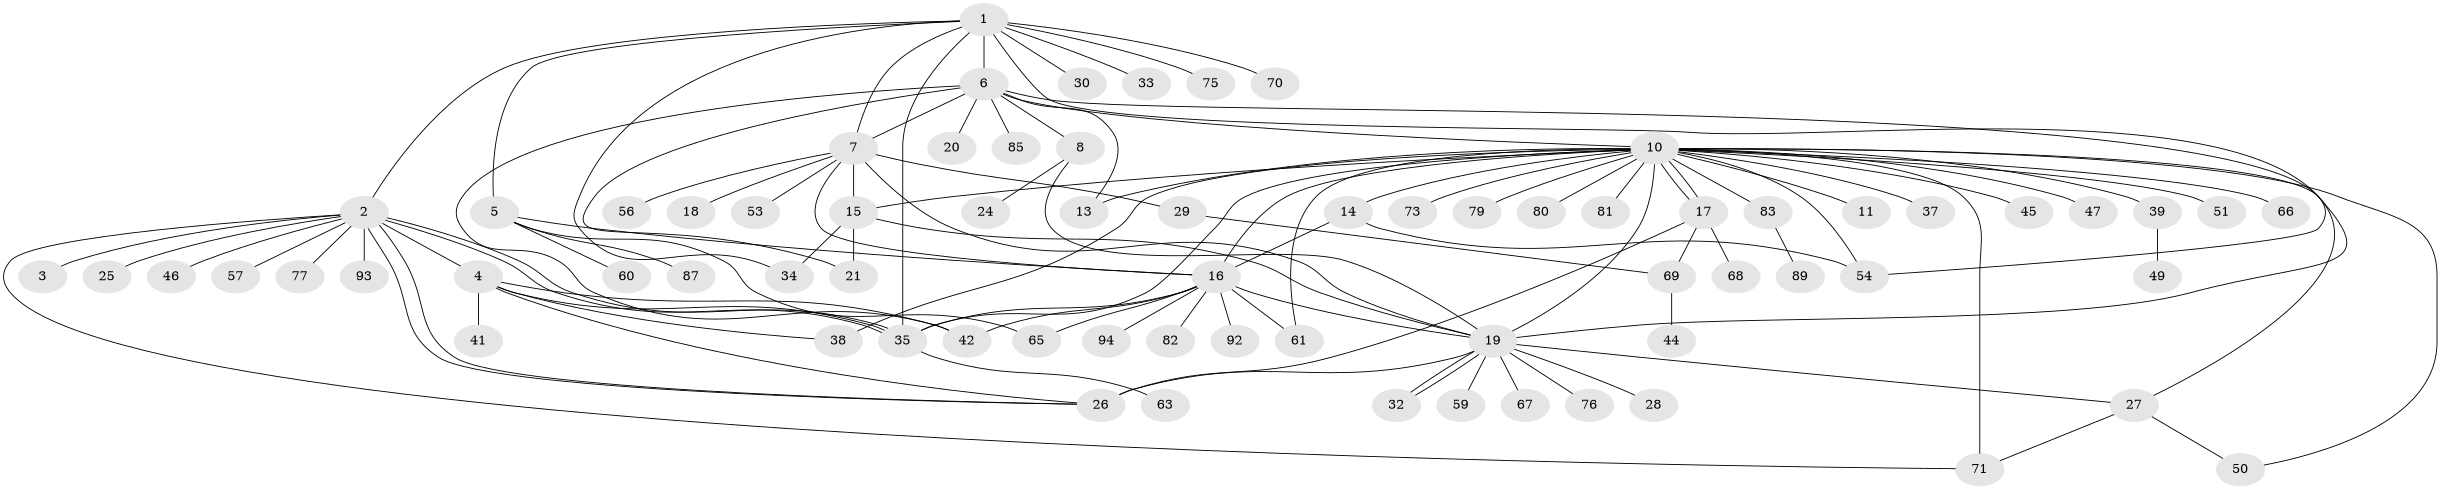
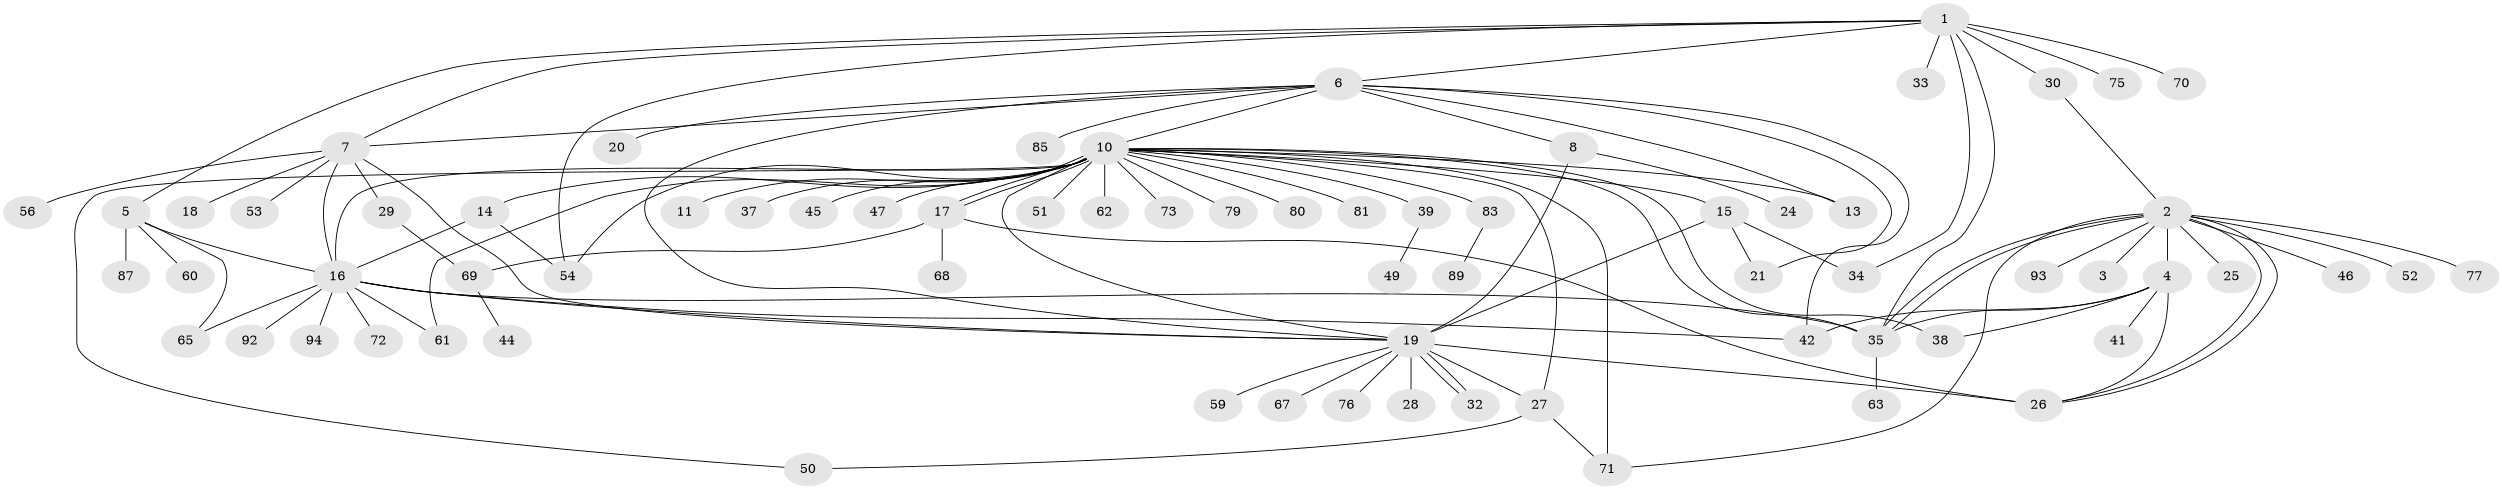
edge "1" -- "2": now "30" -- "2"
edge "7" -- "15": removed
node "66": label "66" -> "62"
node "57": label "57" -> "52"
node "82": label "82" -> "72"
